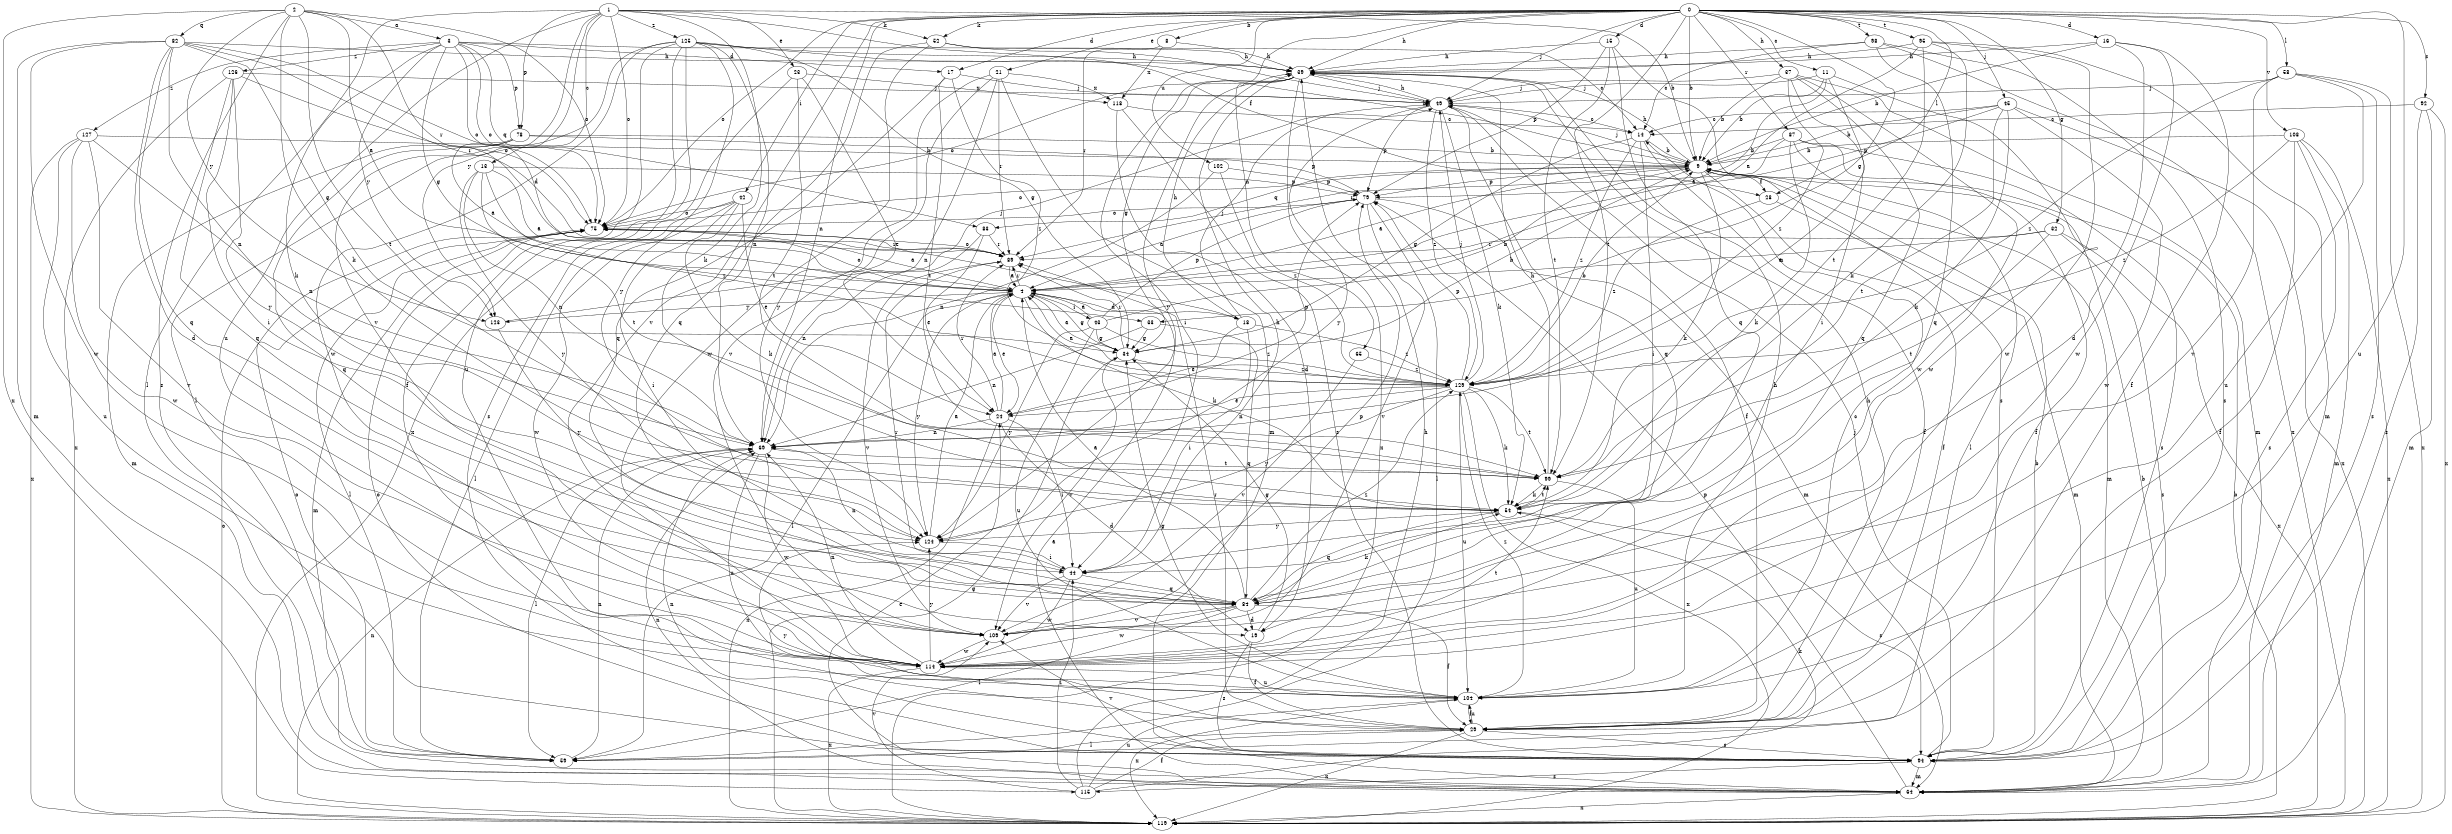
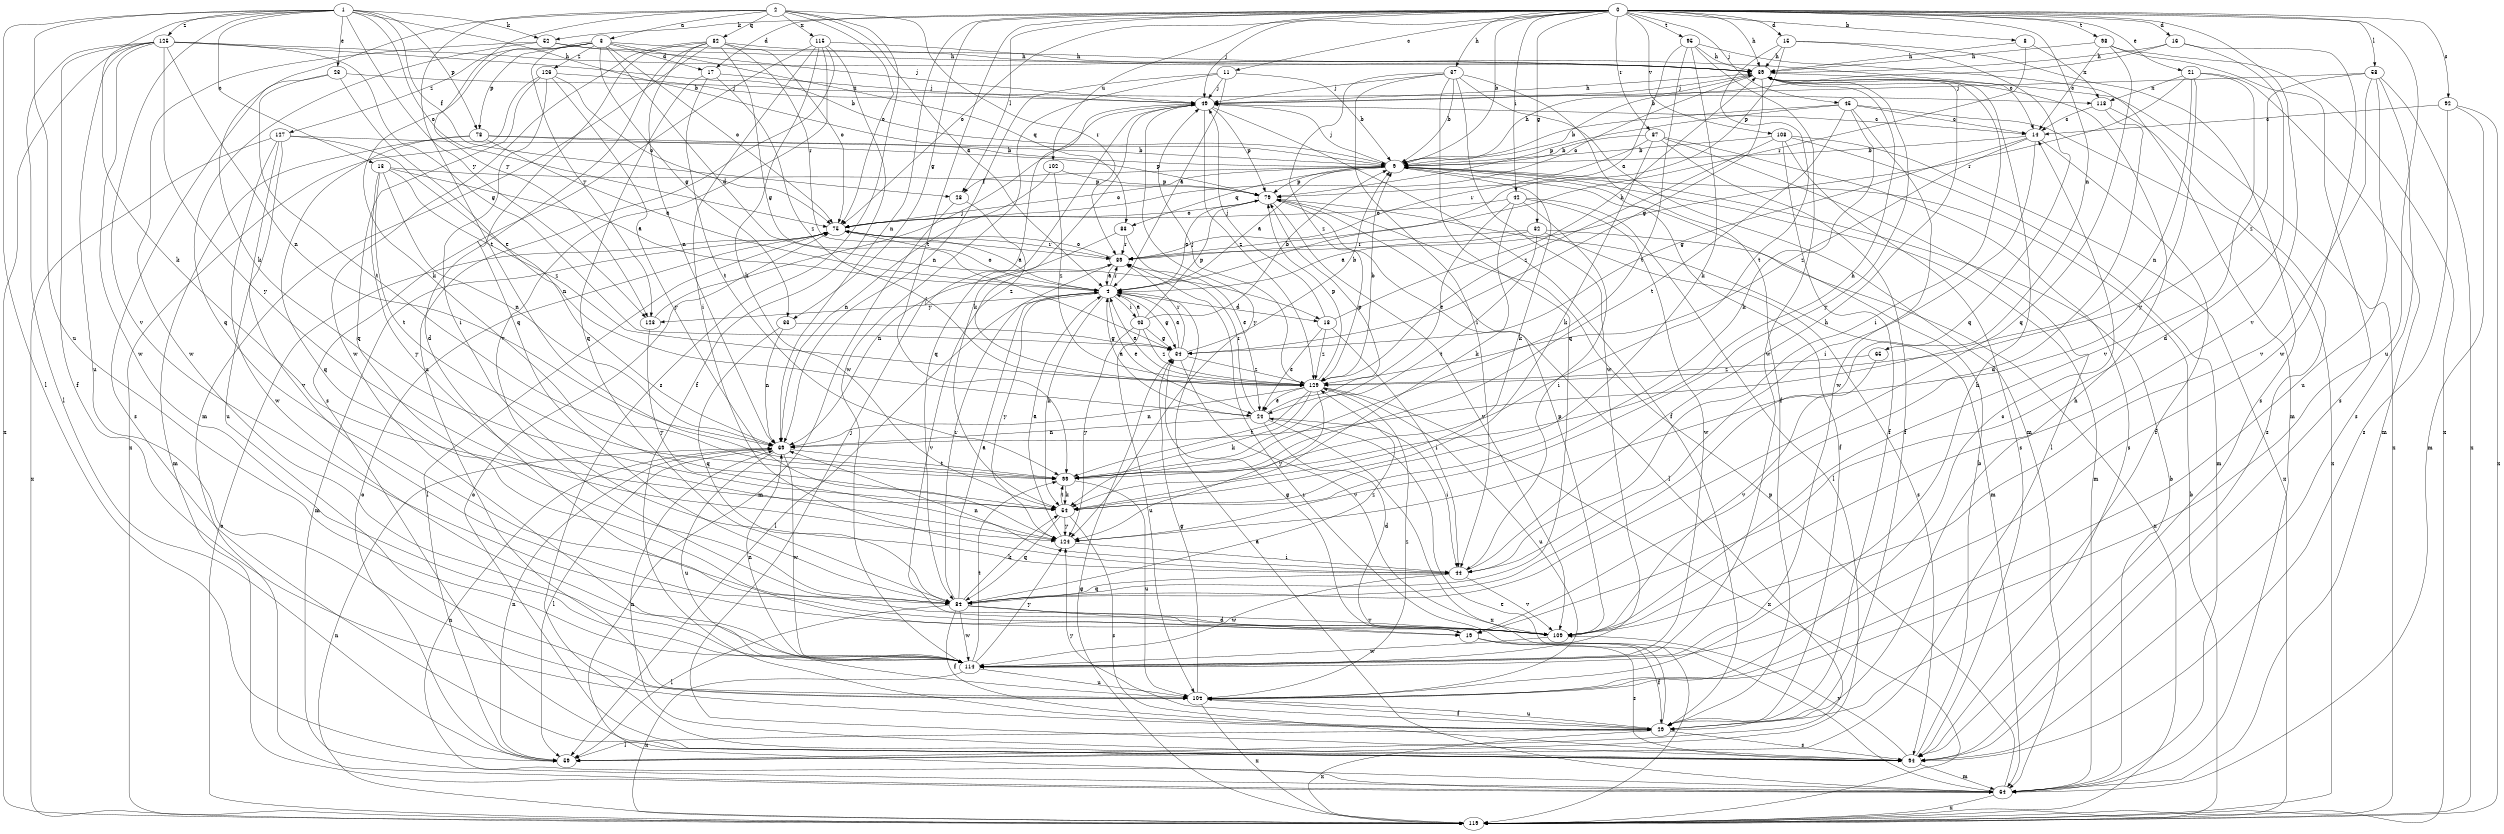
edge "16" -> "29": now "37" -> "29"
edge "94" -> "115": reversed
